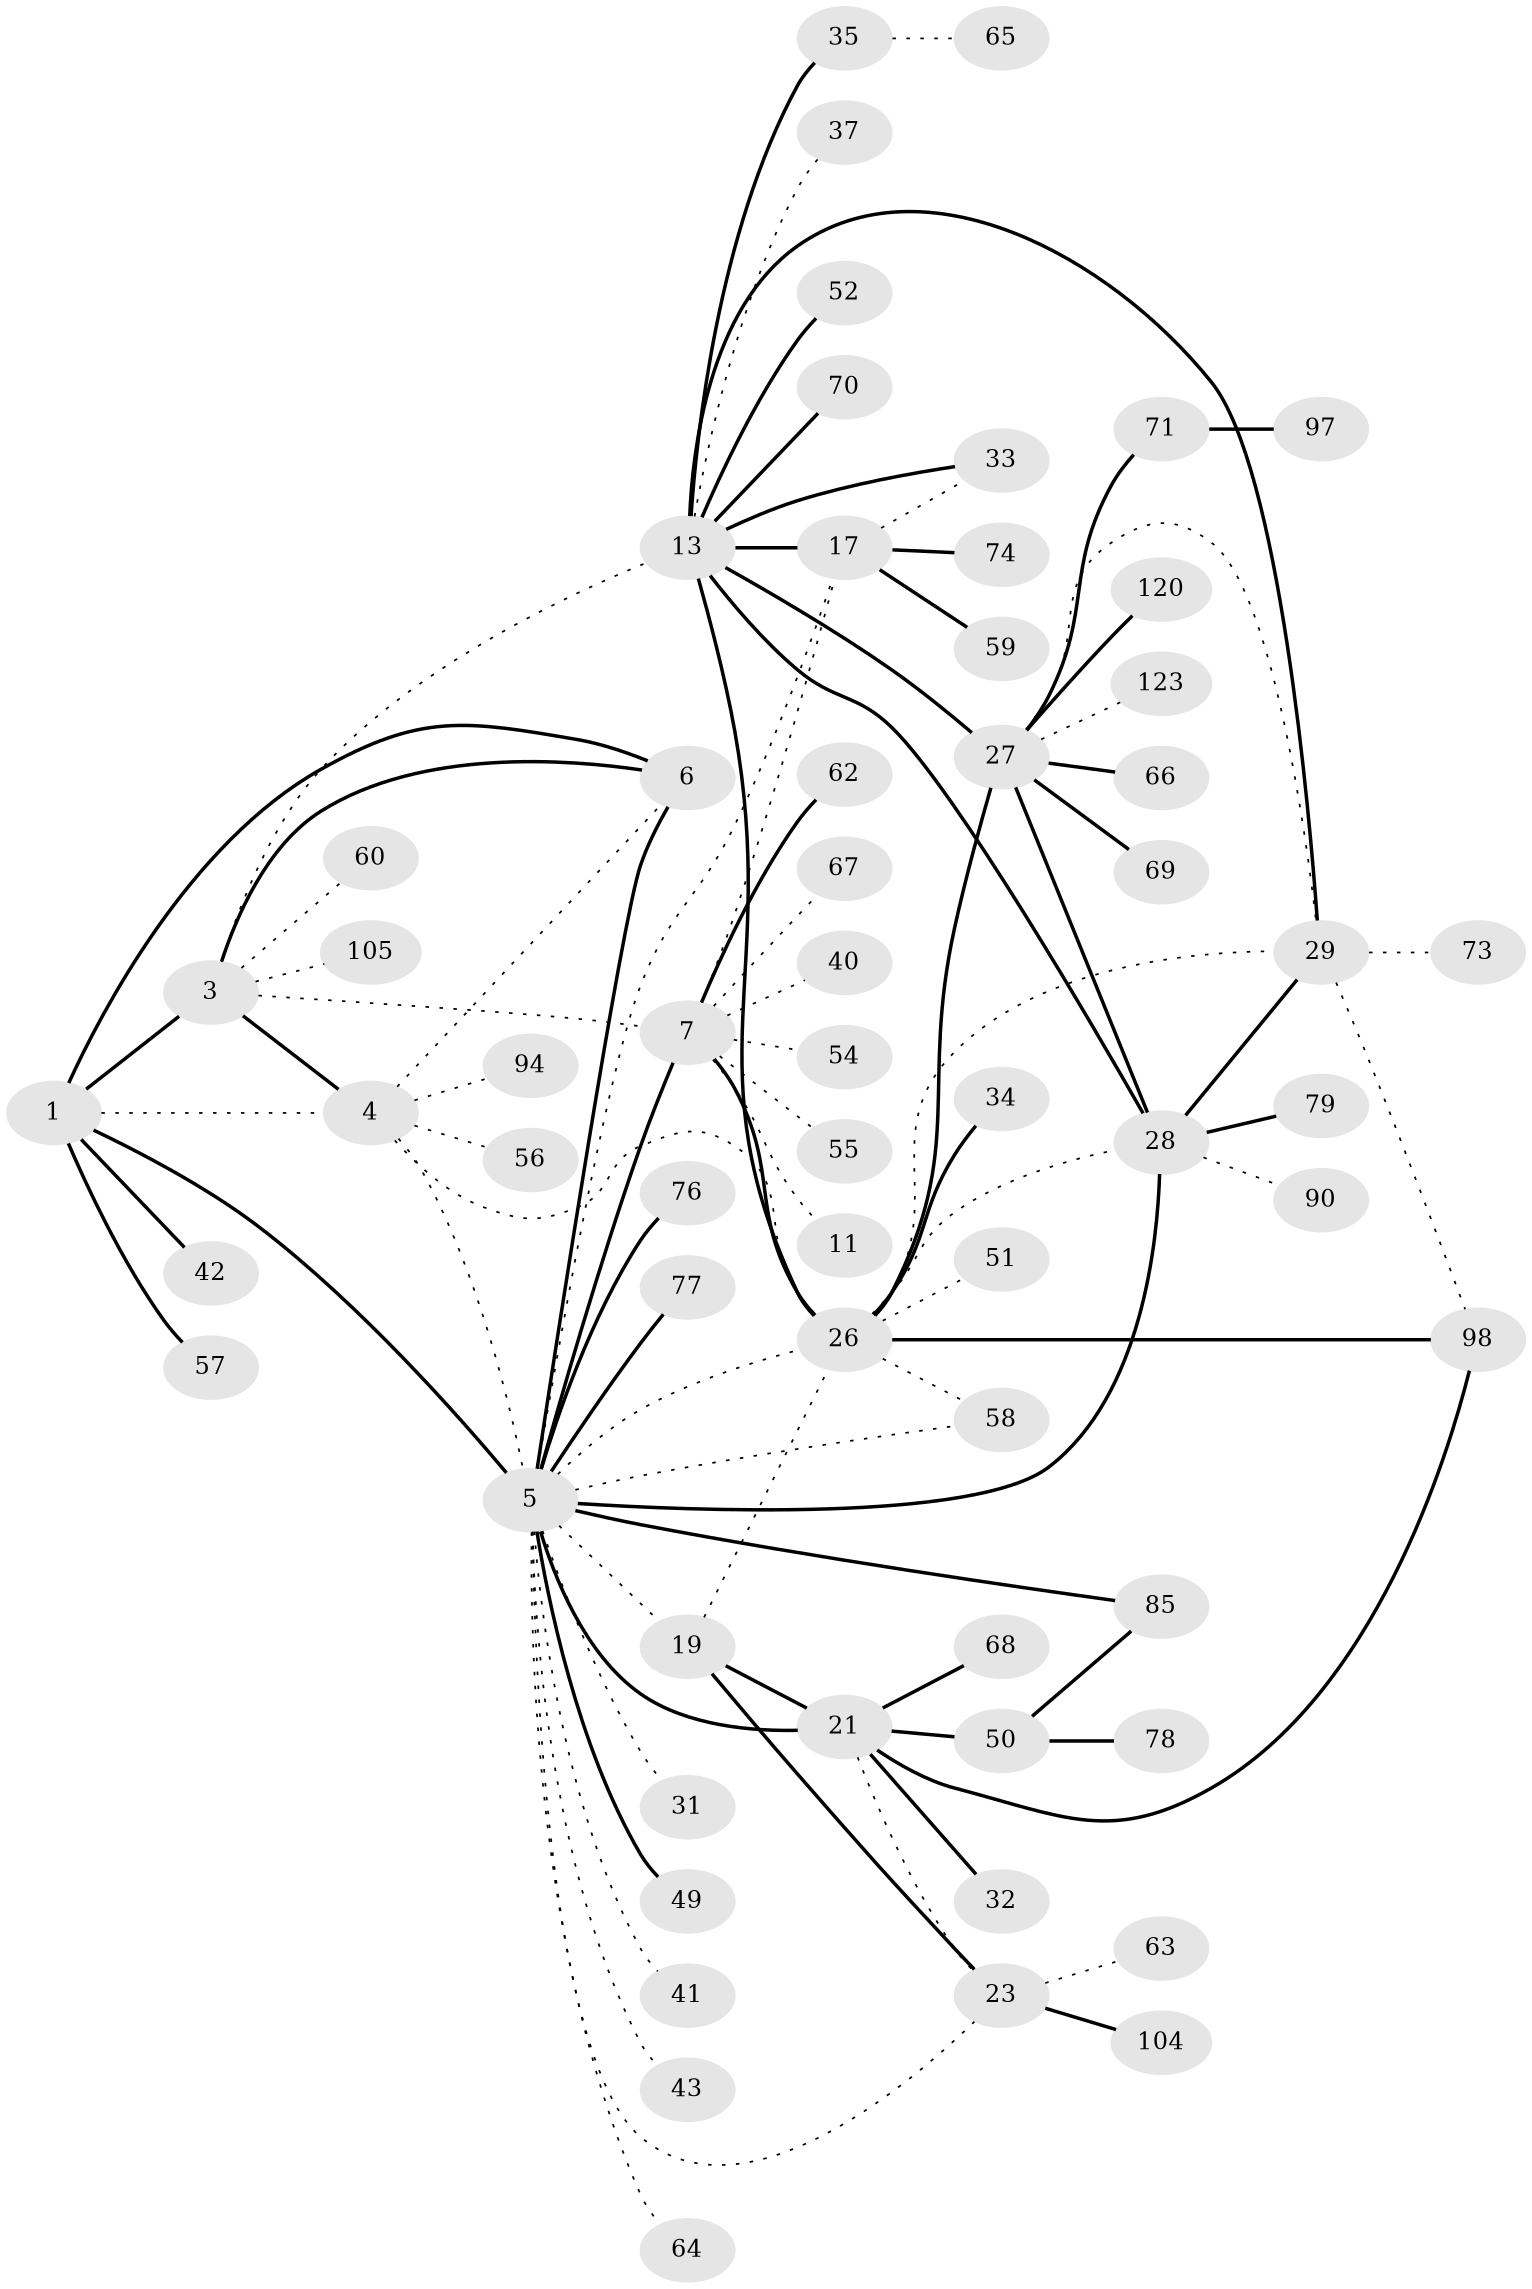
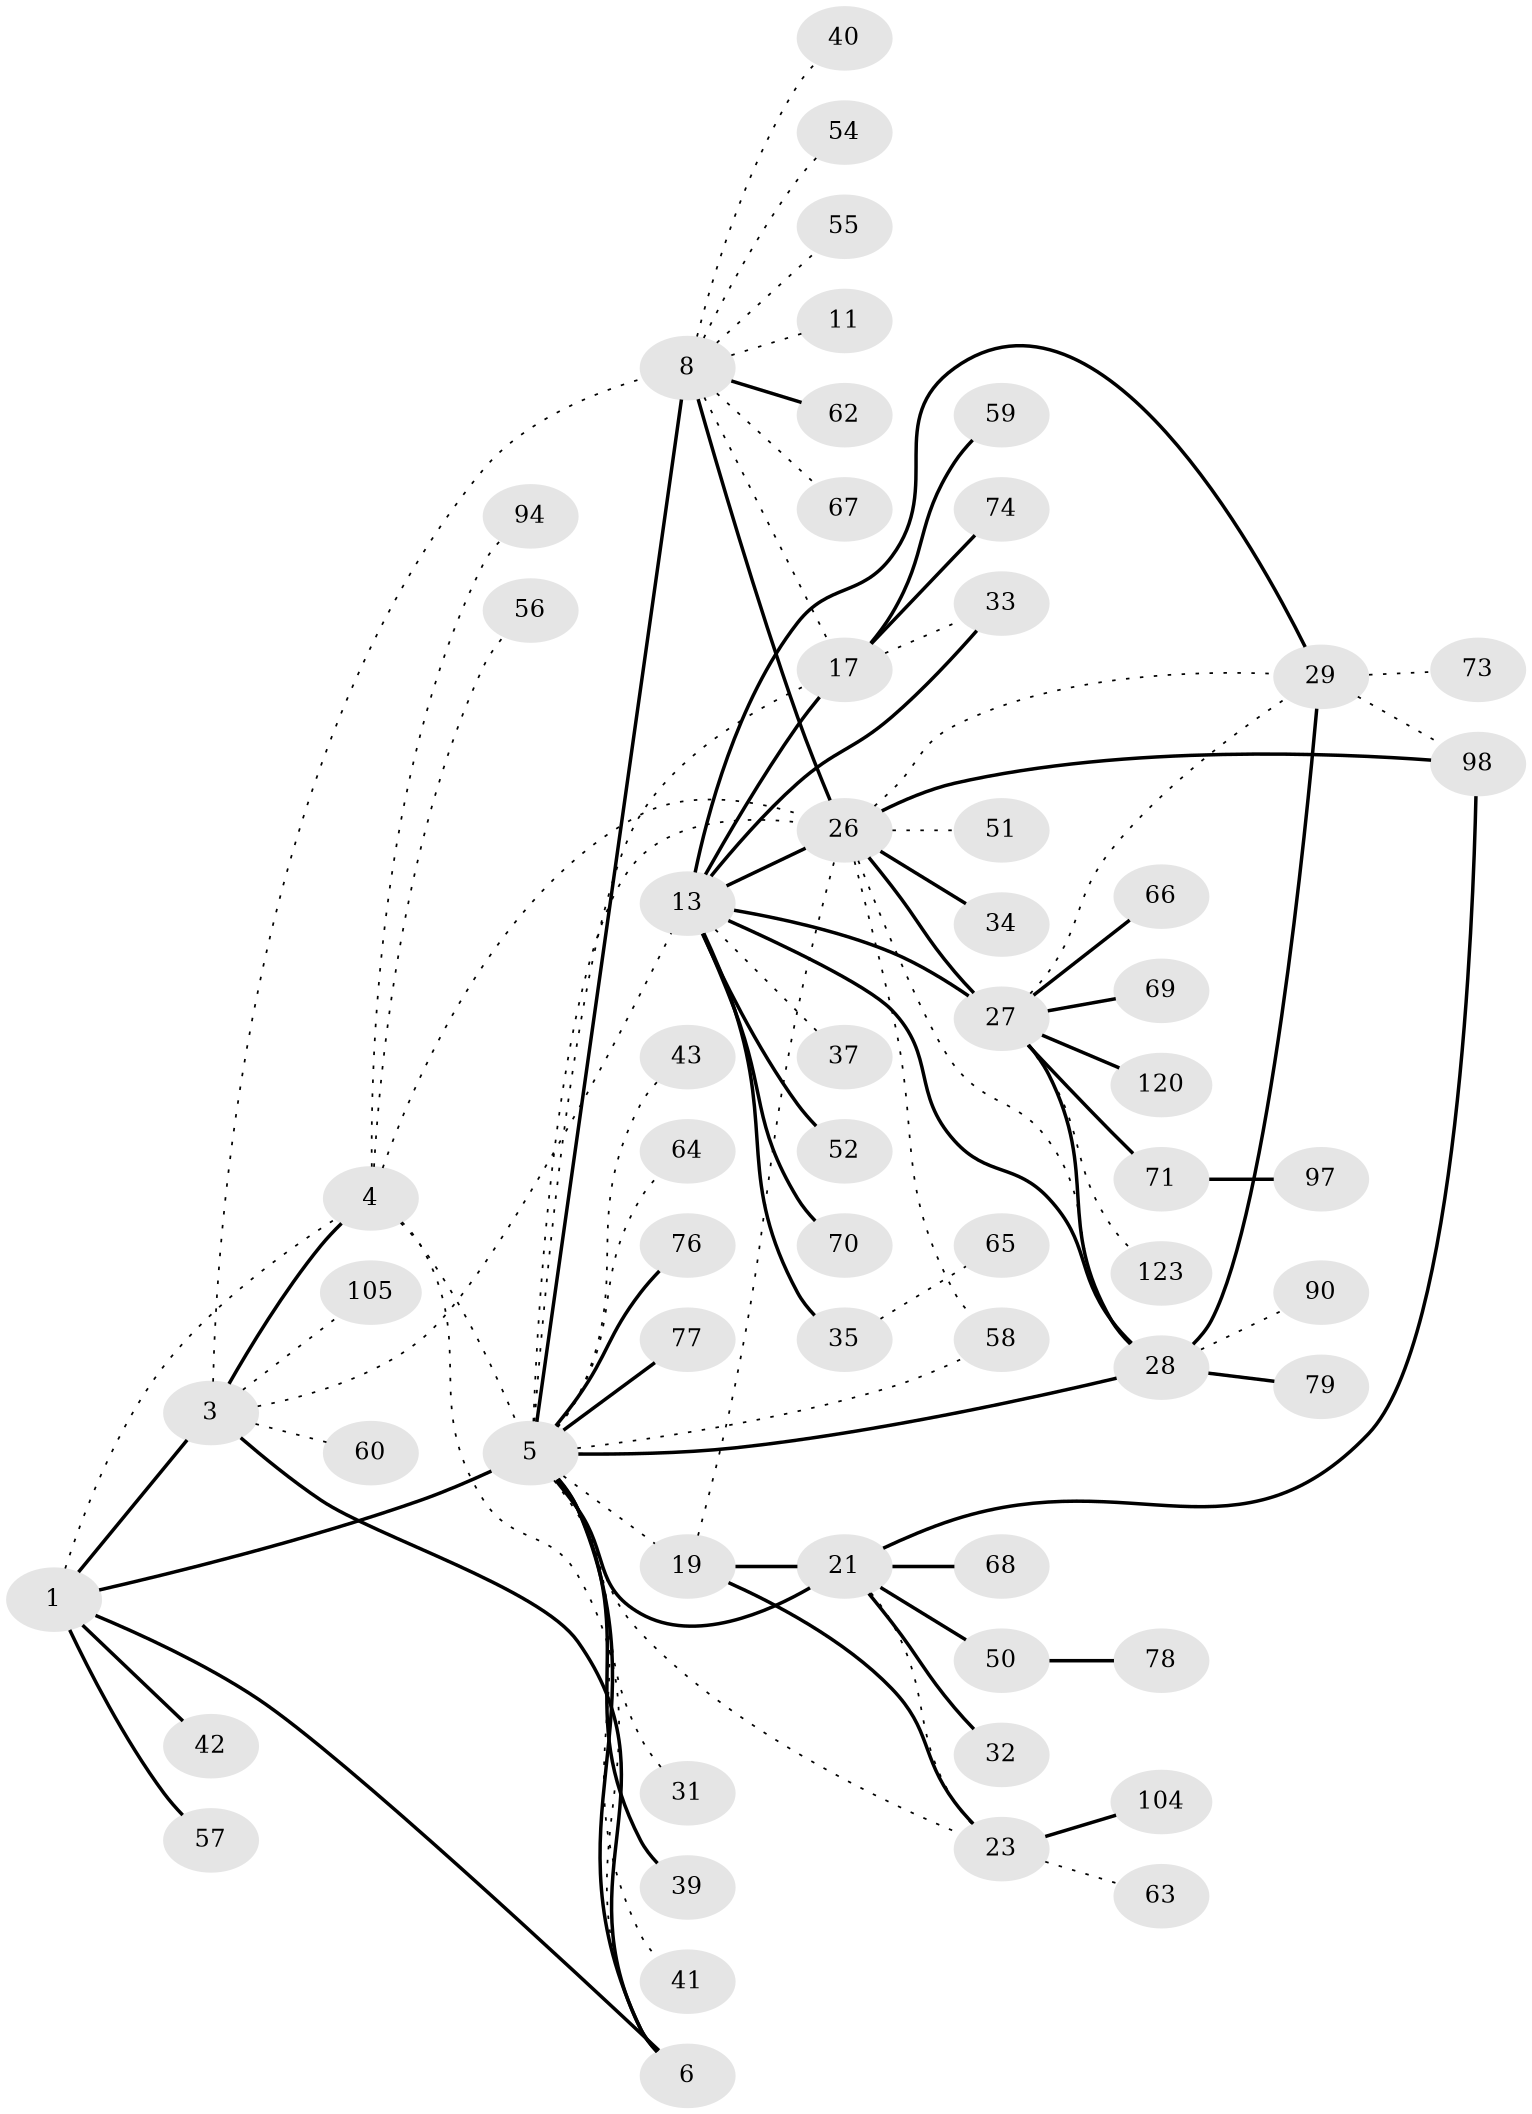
node "7": label "7" -> "8"
node "85": removed
node "49": label "49" -> "39"
